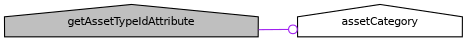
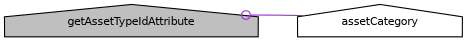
edge "getAssetTypeIdAttribute" -> "assetCategory": reversed
